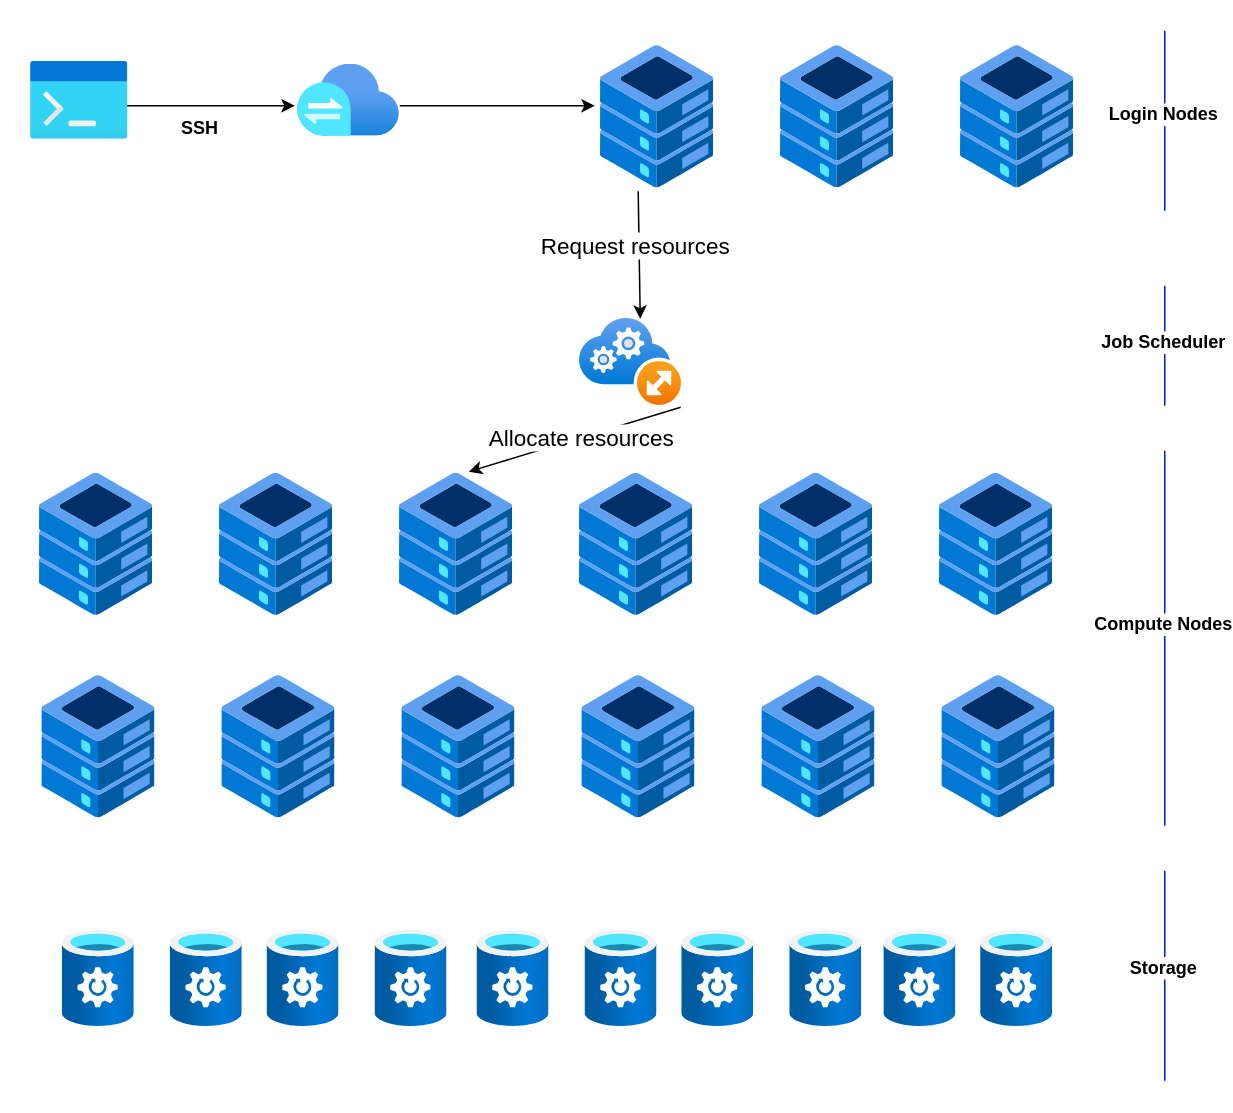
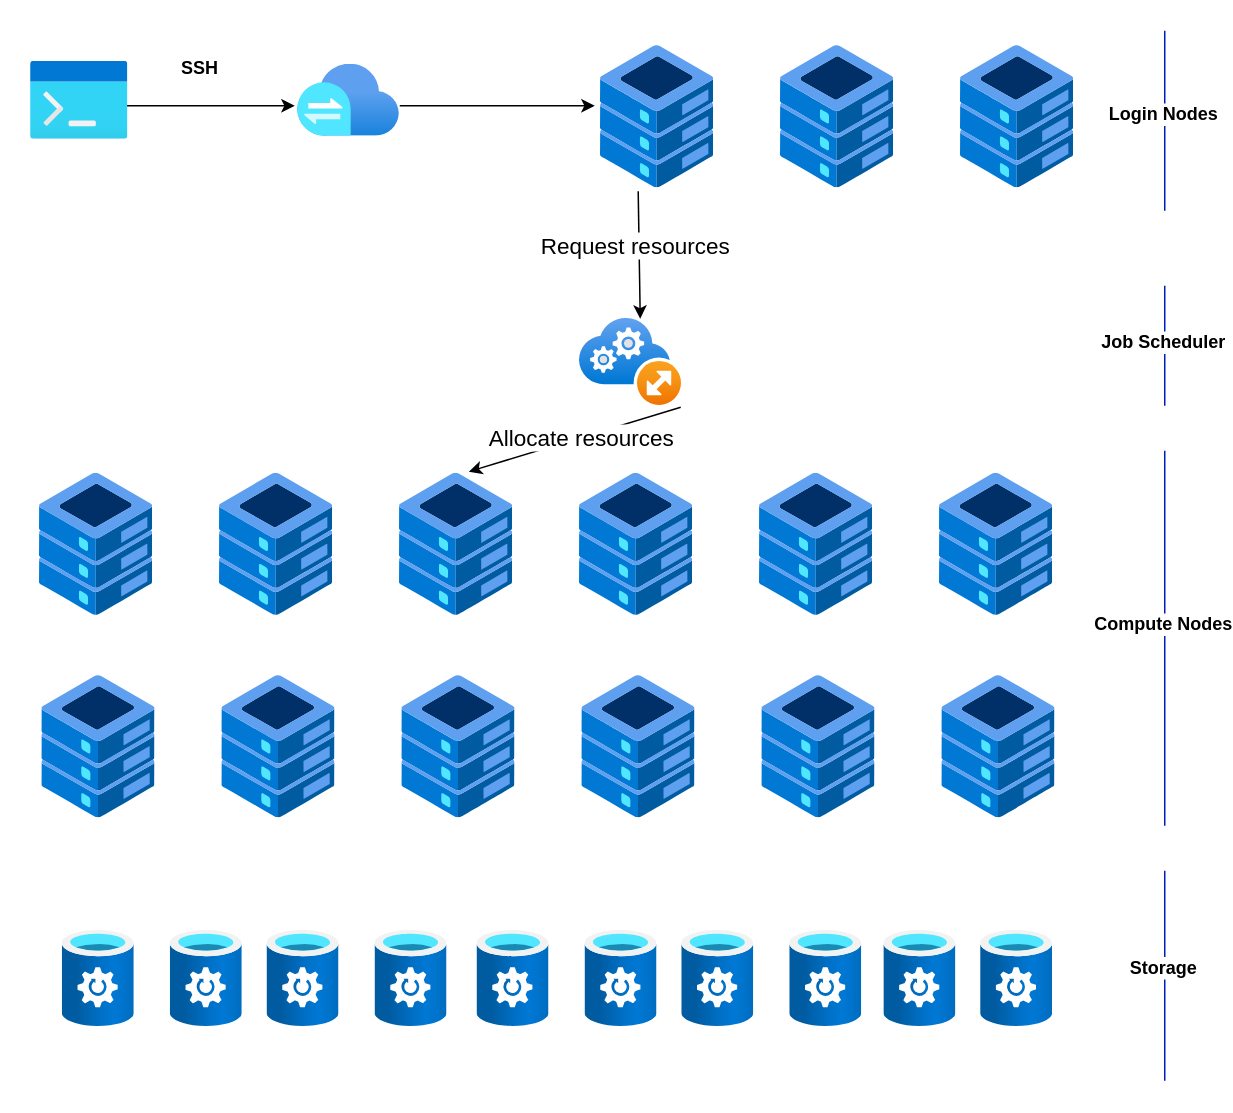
node "SSH": moved (200, 128) -> (200, 68)
